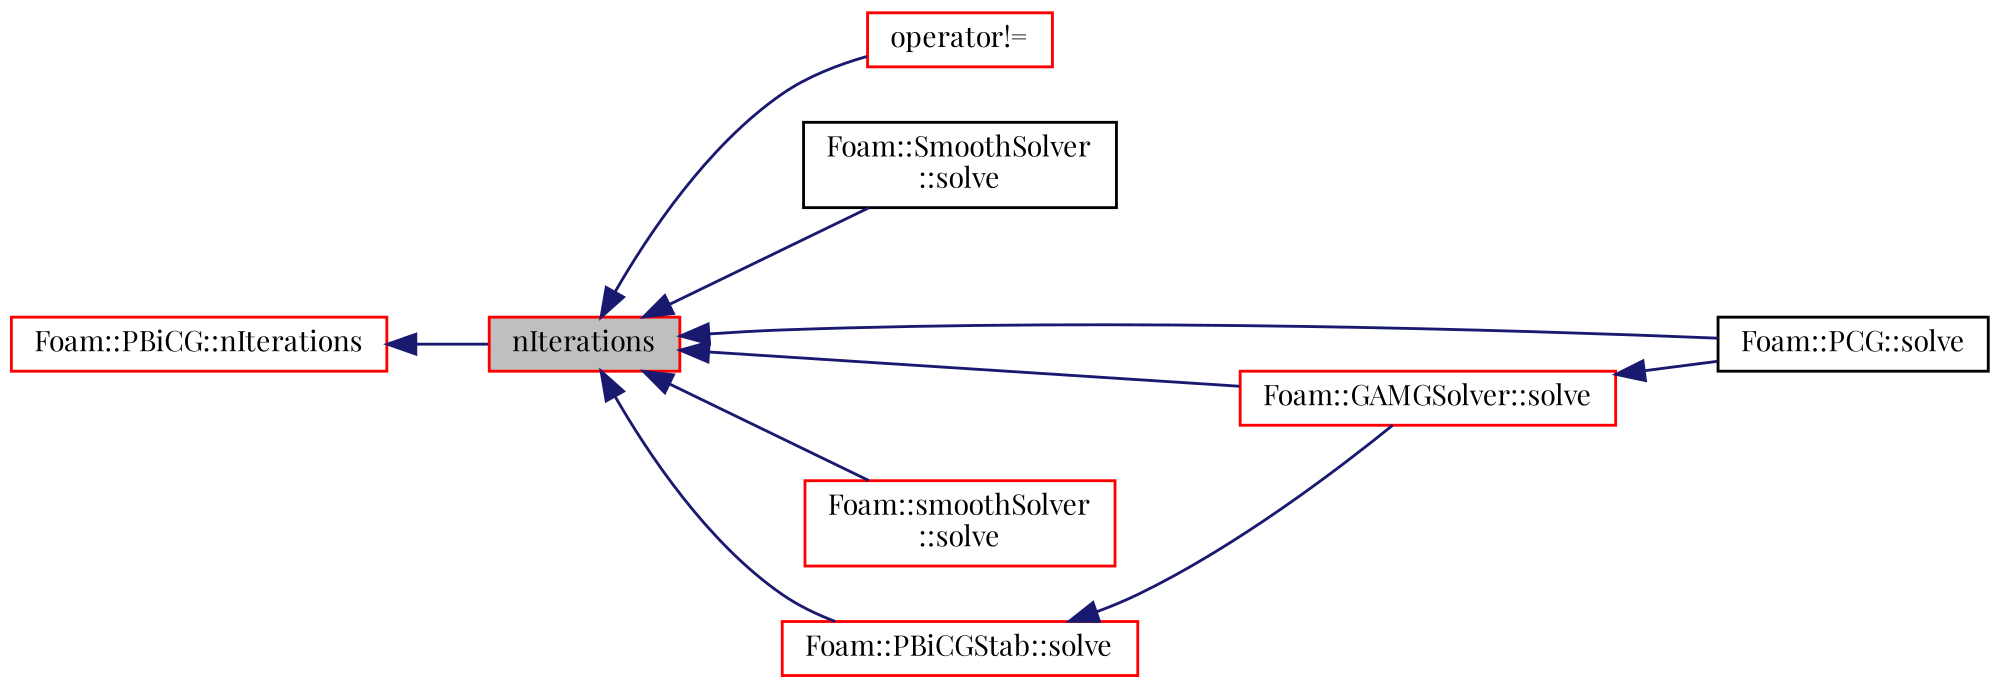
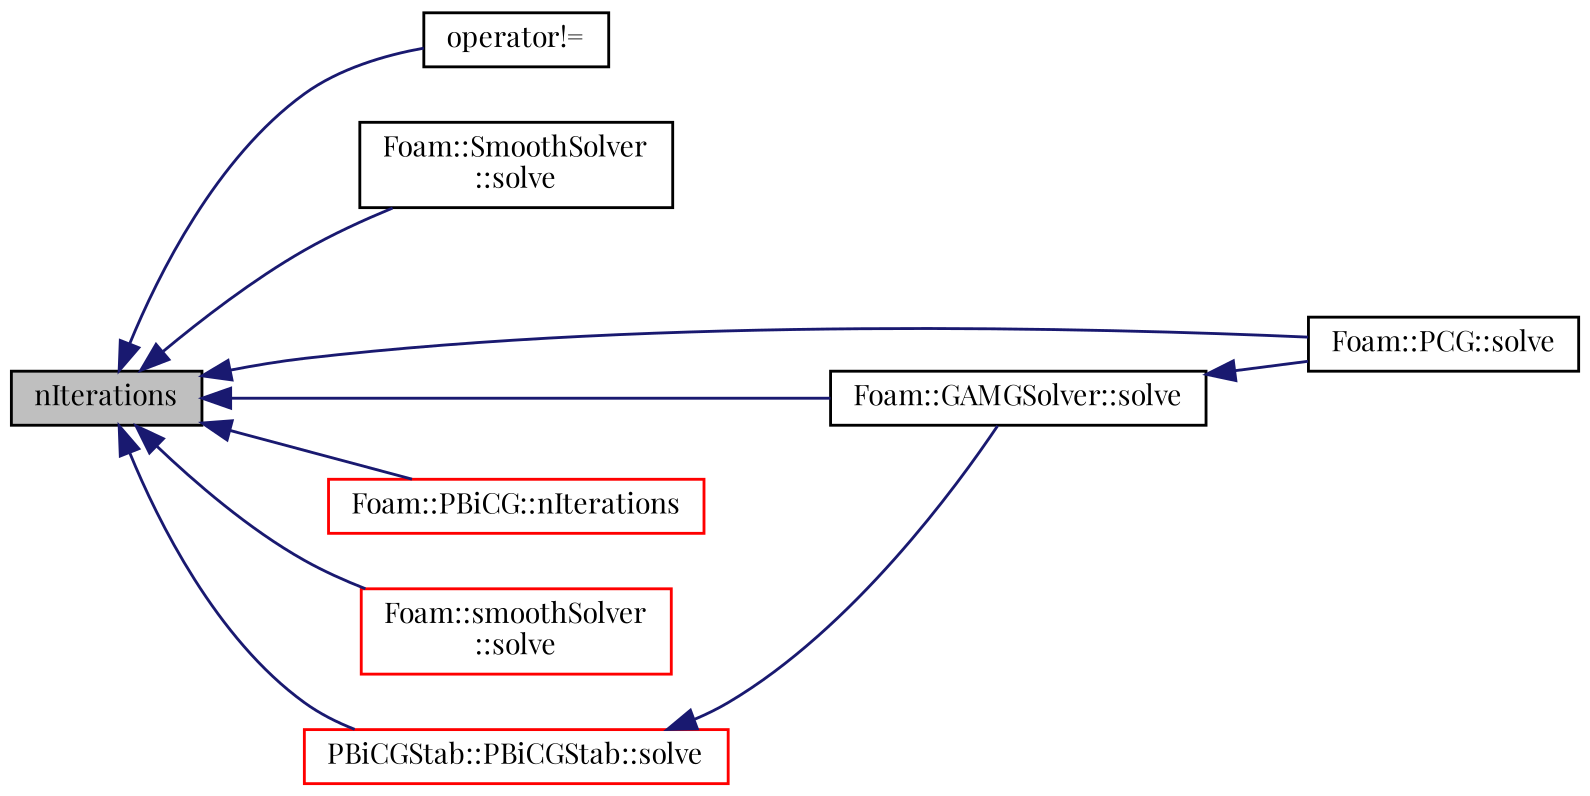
node "operator!=": color red -> black
edge "nIterations" -> "Foam::PBiCG::nIterations": reversed
node "nIterations": color red -> black
node "Foam::GAMGSolver::solve": color red -> black
node "Foam::PBiCGStab::solve": label "Foam::PBiCGStab::solve" -> "PBiCGStab::PBiCGStab::solve"
